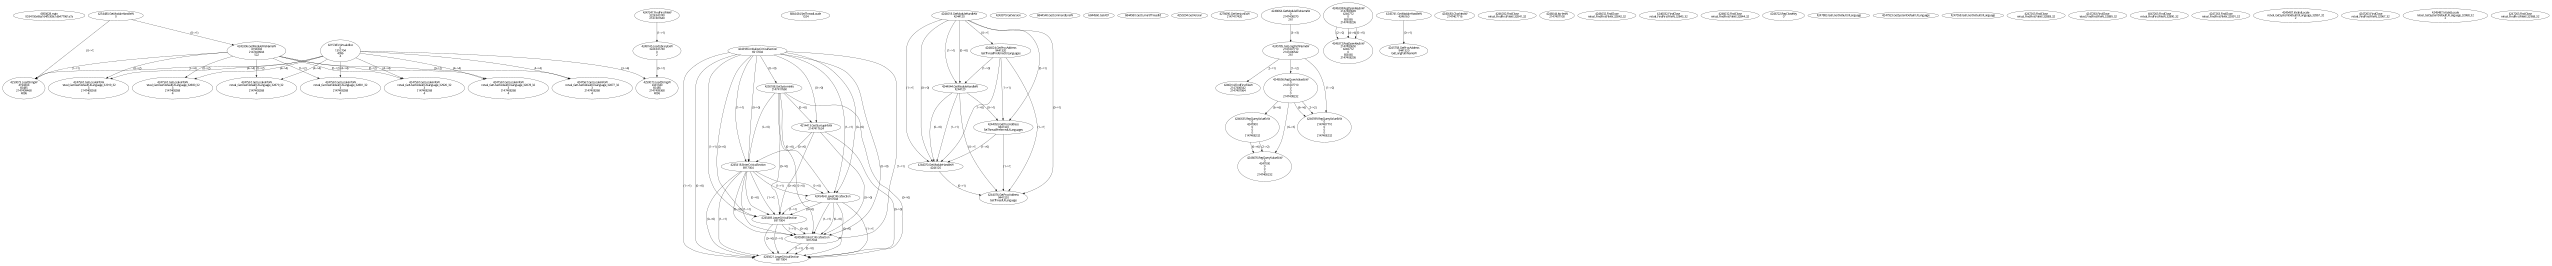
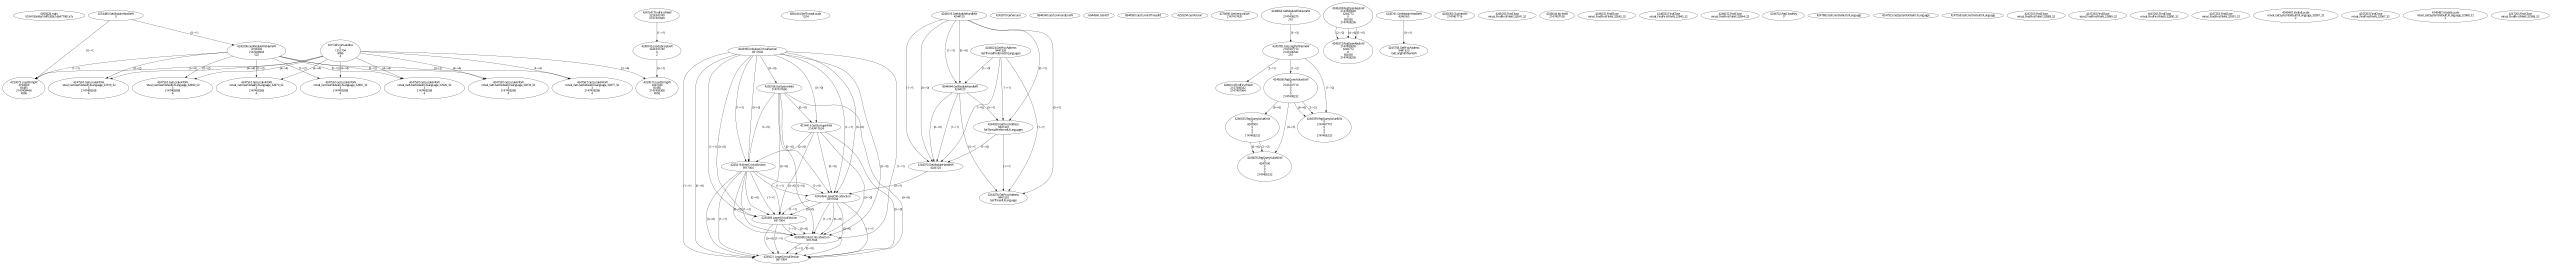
edge "4244018.GetModuleHandleW 4244120" -> "4244024.GetProcAddress 9441320 GetThreadPreferredUILanguages": removed, label "(0-->1)"
edge "4214413.GetStartupInfoW 2147417624" -> "4245454.LeaveCriticalSection 6917004": added, label "(0-->0)"
edge "4244070.GetModuleHandleW 4244120" -> "4244076.GetProcAddress 9441320 GetThreadUILanguage": now "4244070.GetModuleHandleW 4244120" -> "4245454.LeaveCriticalSection 6917004"
